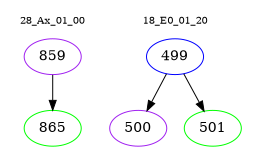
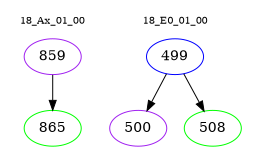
cluster "28_Ax_01_00": label "28_Ax_01_00" -> "18_Ax_01_00"
cluster "18_E0_01_20": label "18_E0_01_20" -> "18_E0_01_00"
node "501": label "501" -> "508"
